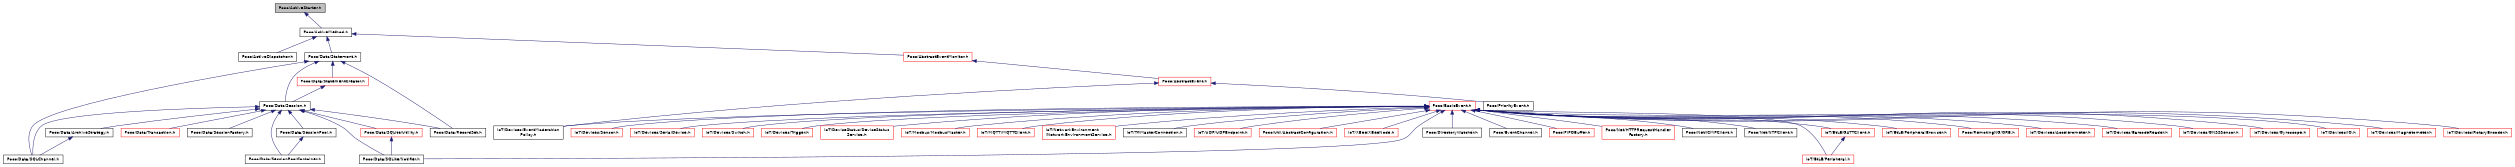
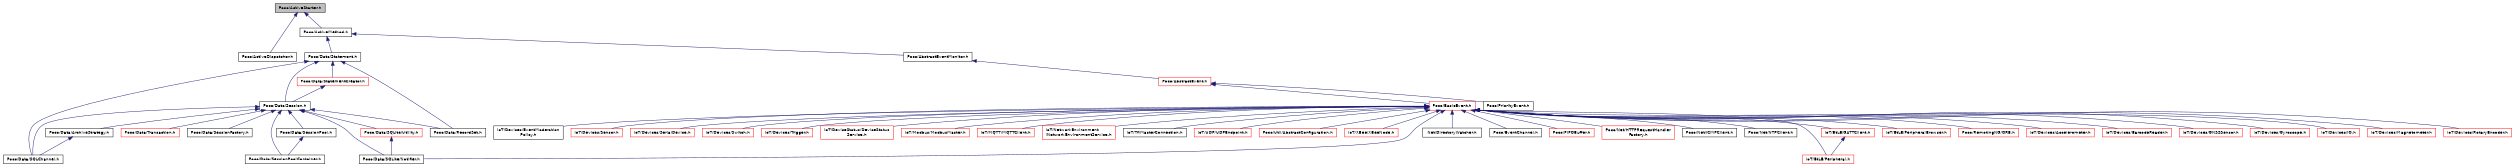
edge "Poco/ActiveDispatcher.h" -> "Poco/ActiveMethod.h": now "Poco/ActiveDispatcher.h" -> "Poco/ActiveStarter.h"
node "Poco/AbstractEventMonitor.h": color red -> black
edge "IoT/Devices/EventModeration Policy.h" -> "Poco/AbstractEvent.h": now "Poco/BasicEvent.h" -> "Poco/AbstractEvent.h"
node "Poco/DirectoryWatcher.h": label "Poco/DirectoryWatcher.h" -> "Net/DirectoryWatcher.h"
